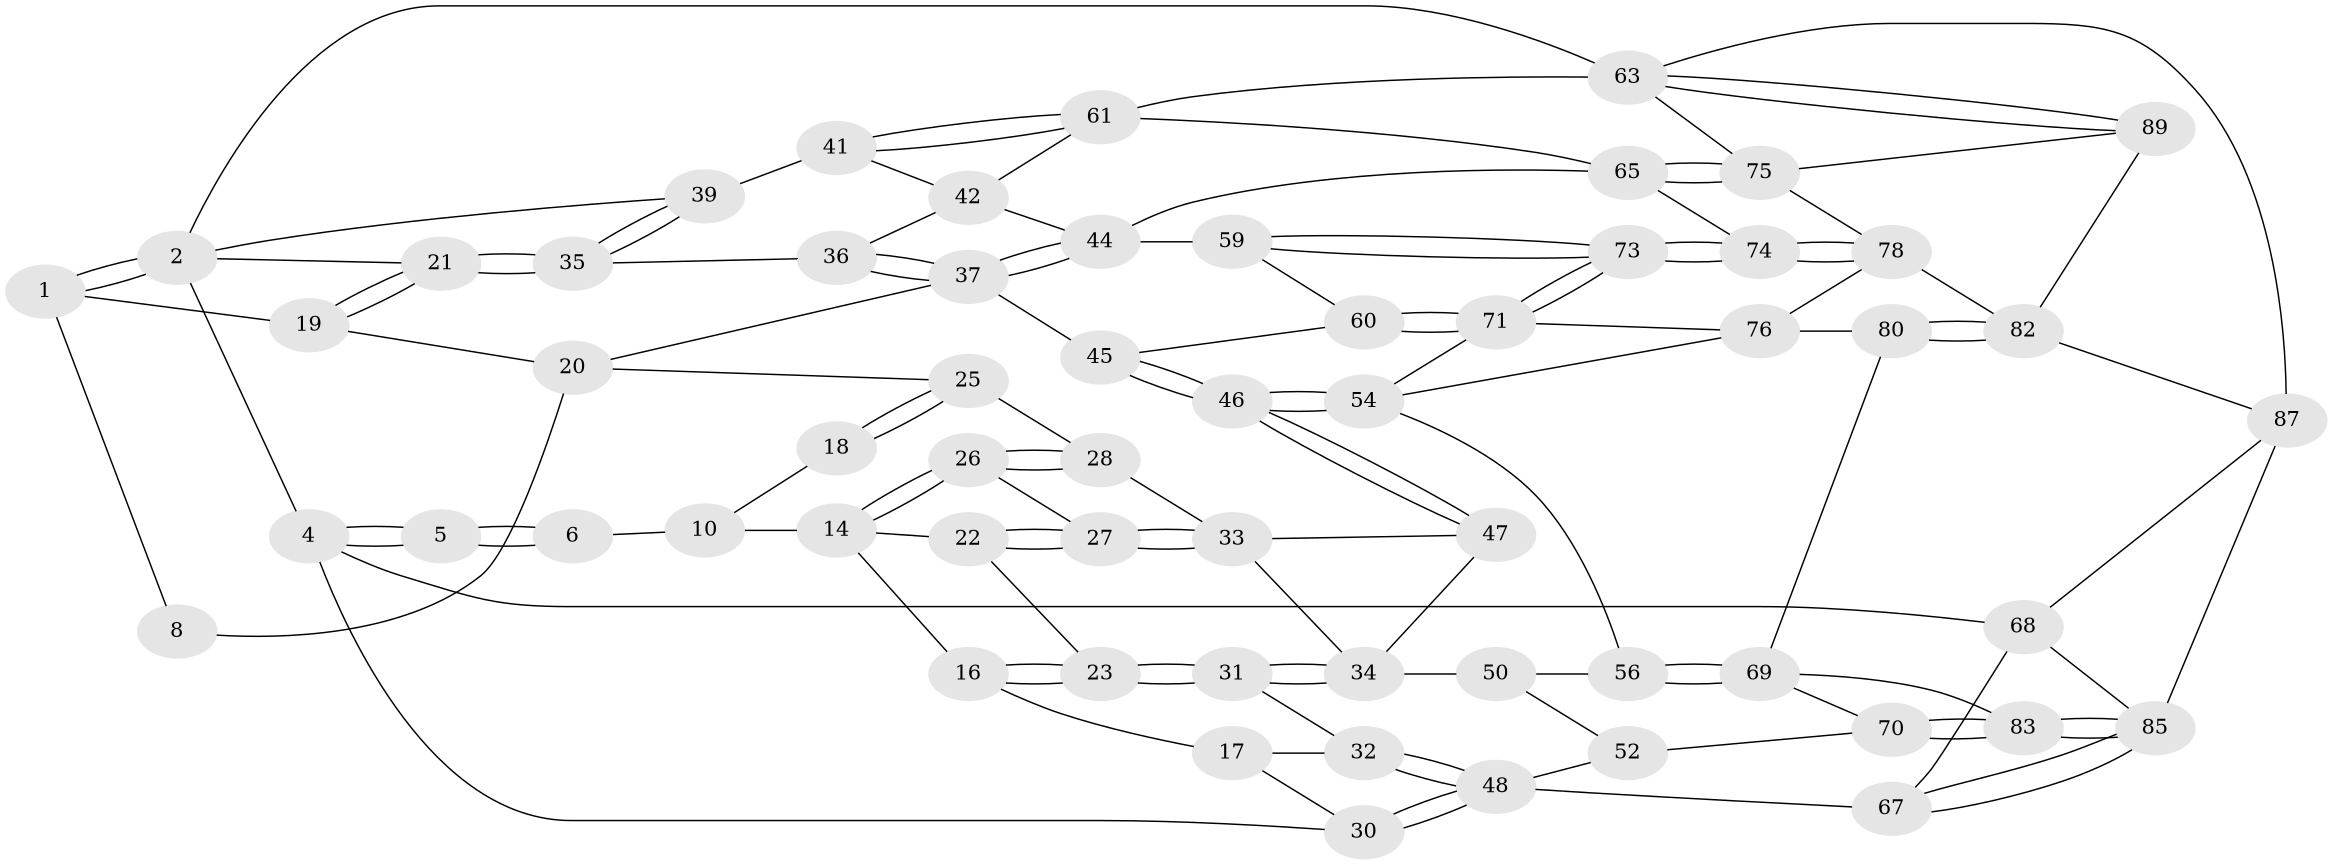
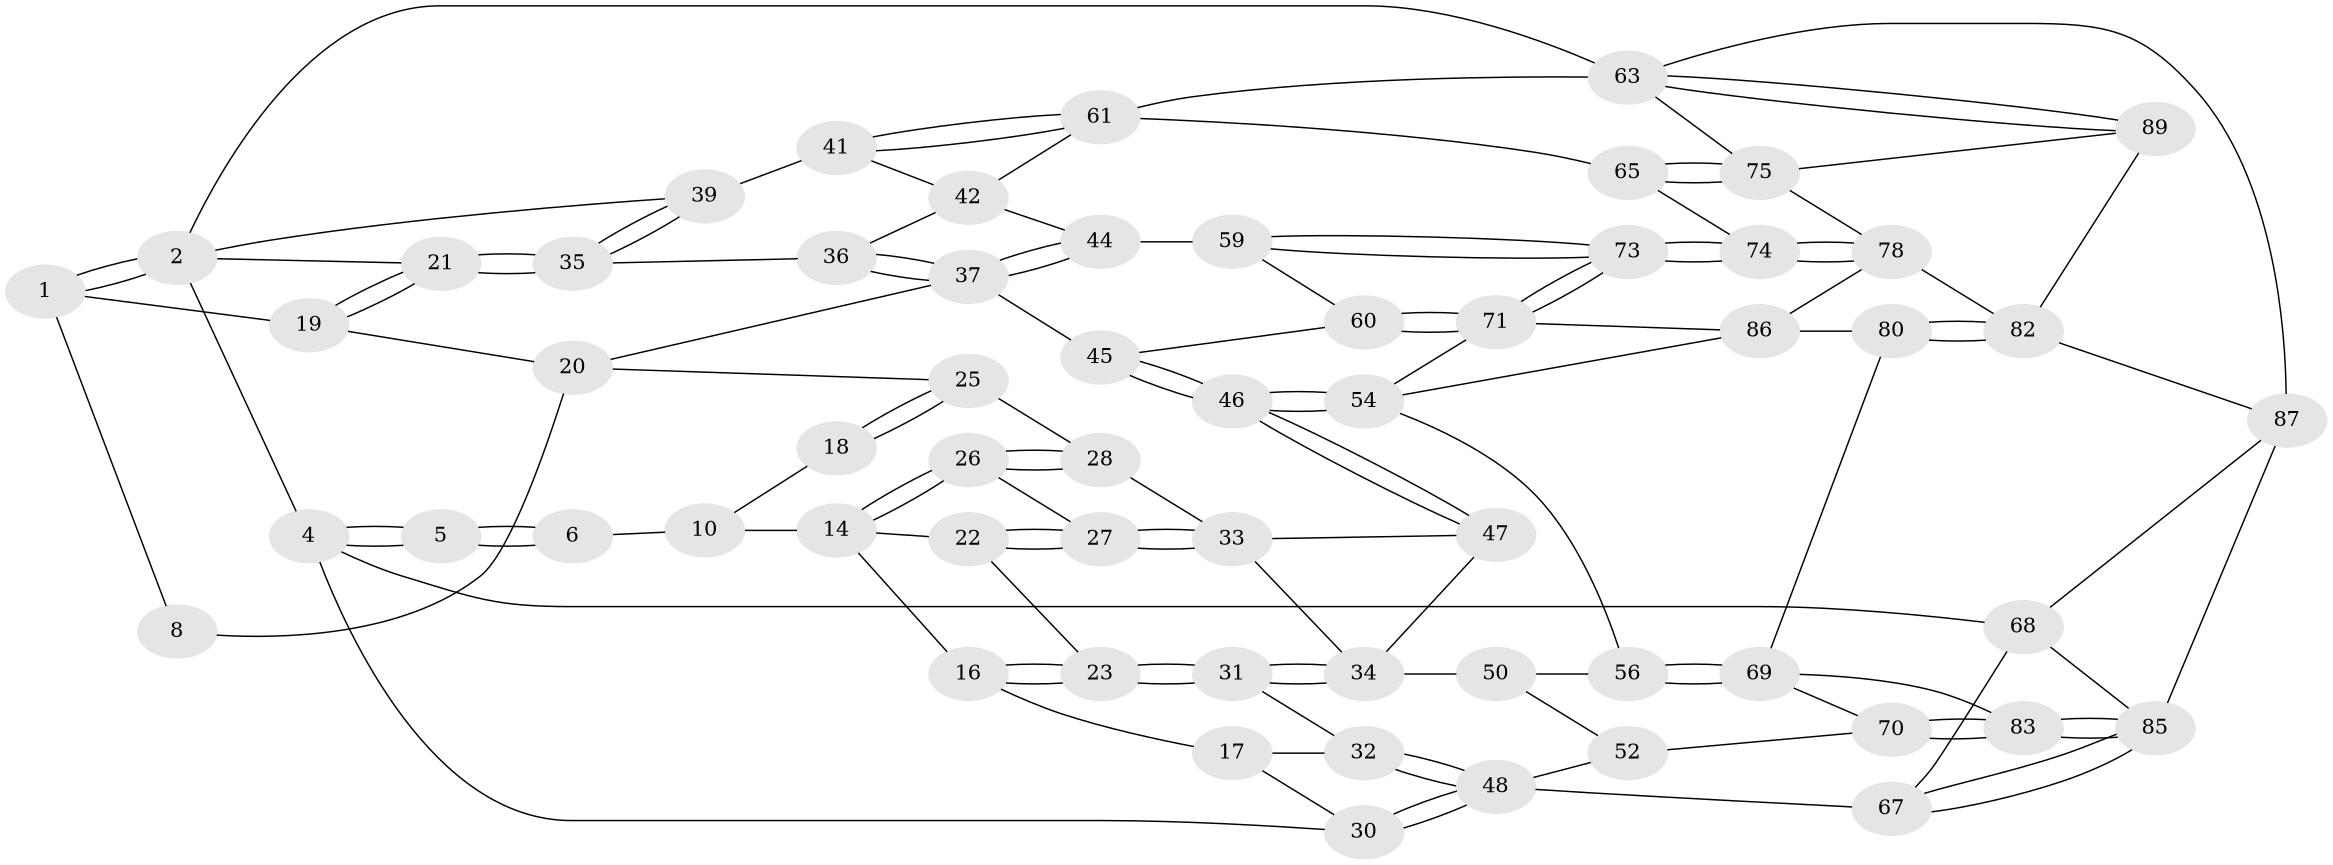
edge "65" -- "44": removed
node "76": label "76" -> "86"
